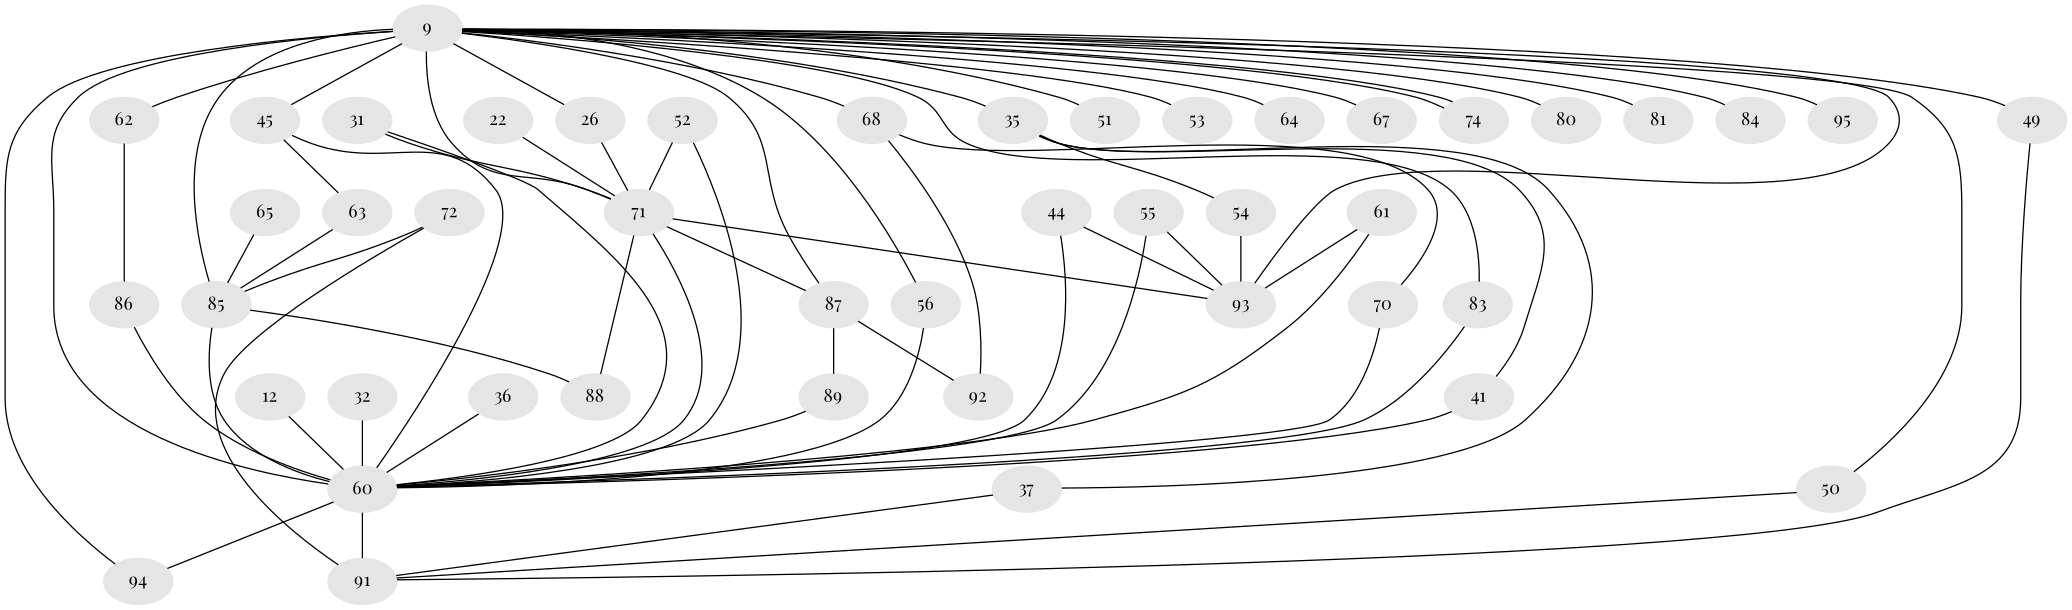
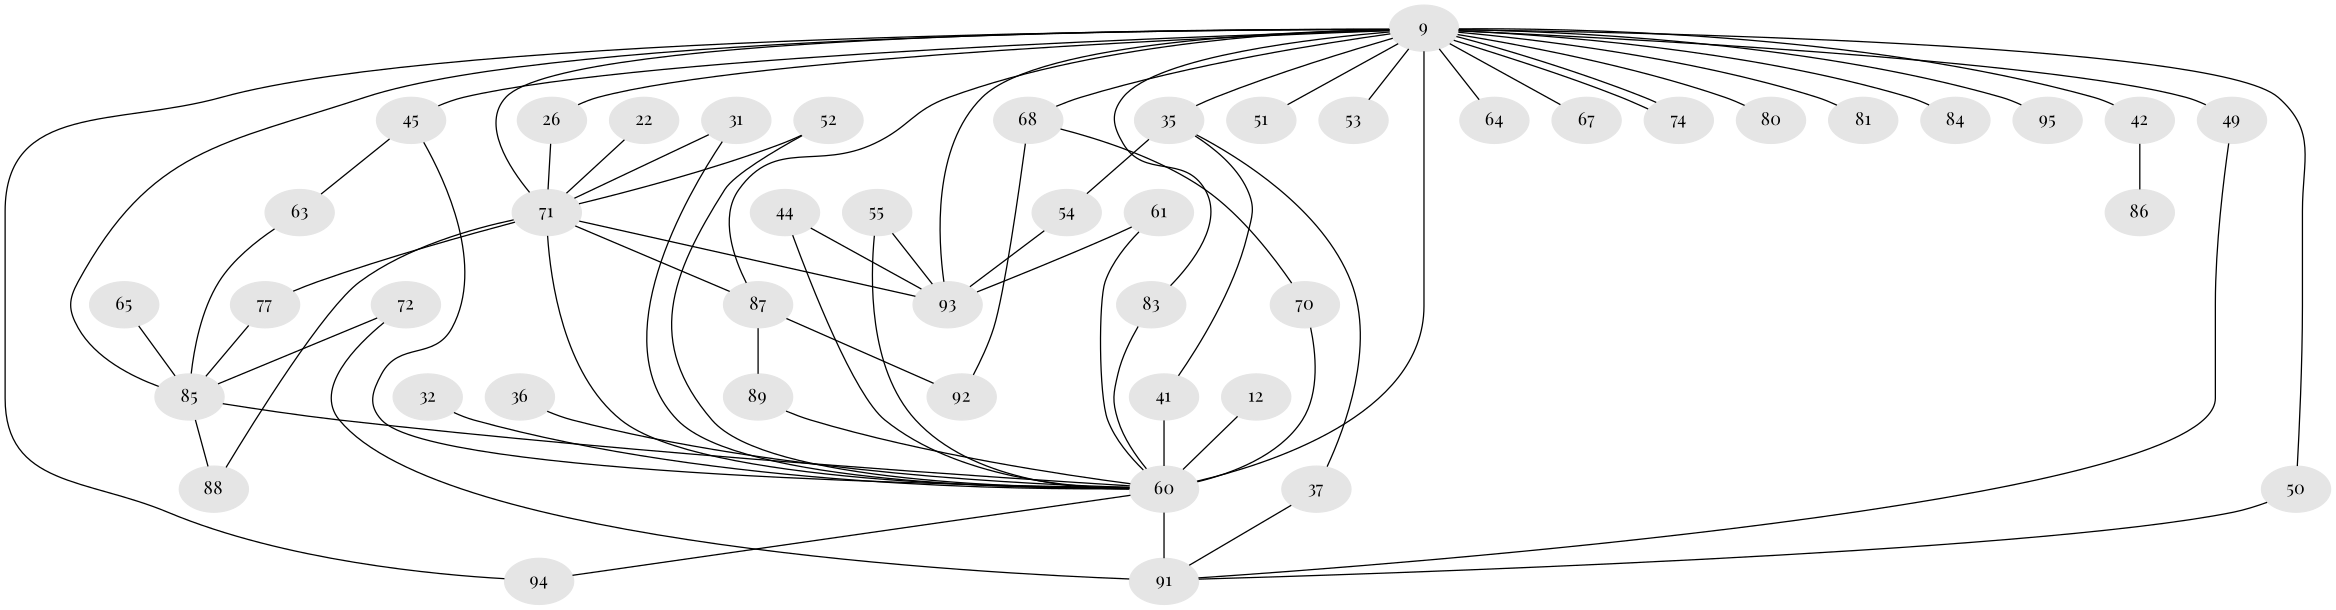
node "62": label "62" -> "42"
node "77": added
node "56": removed
edge "86" -- "60": removed
